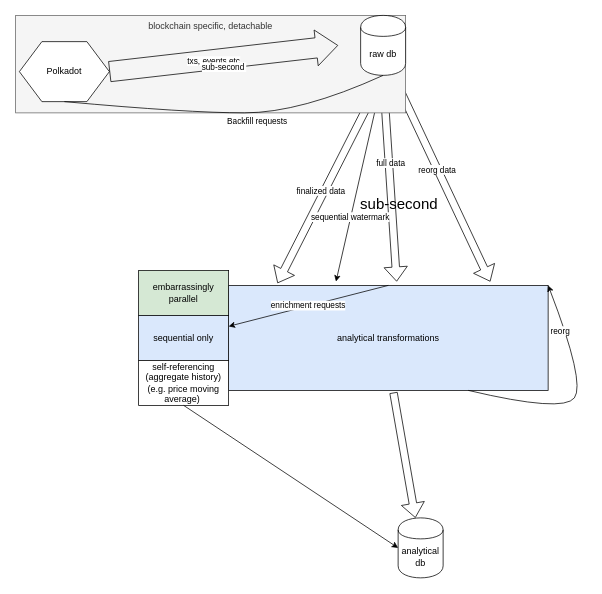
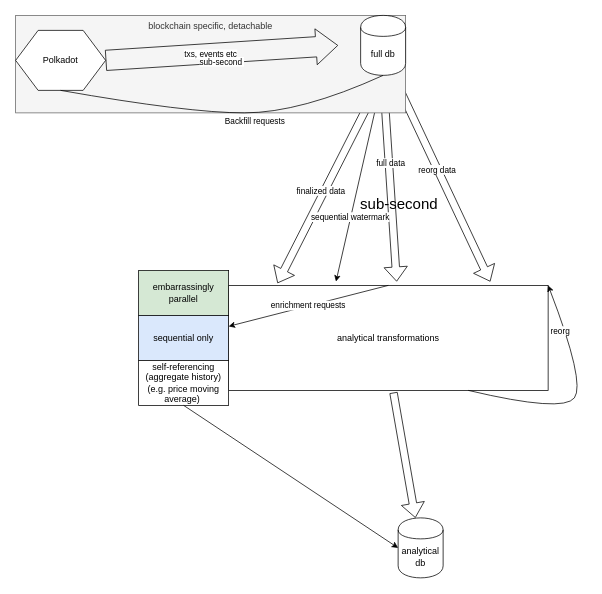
node "raw db": label "raw db" -> "full db"
node "Polkadot": moved (64, 72) -> (60, 60)
node "analytical transformations": fillcolor #dae8fc -> #ffffff
